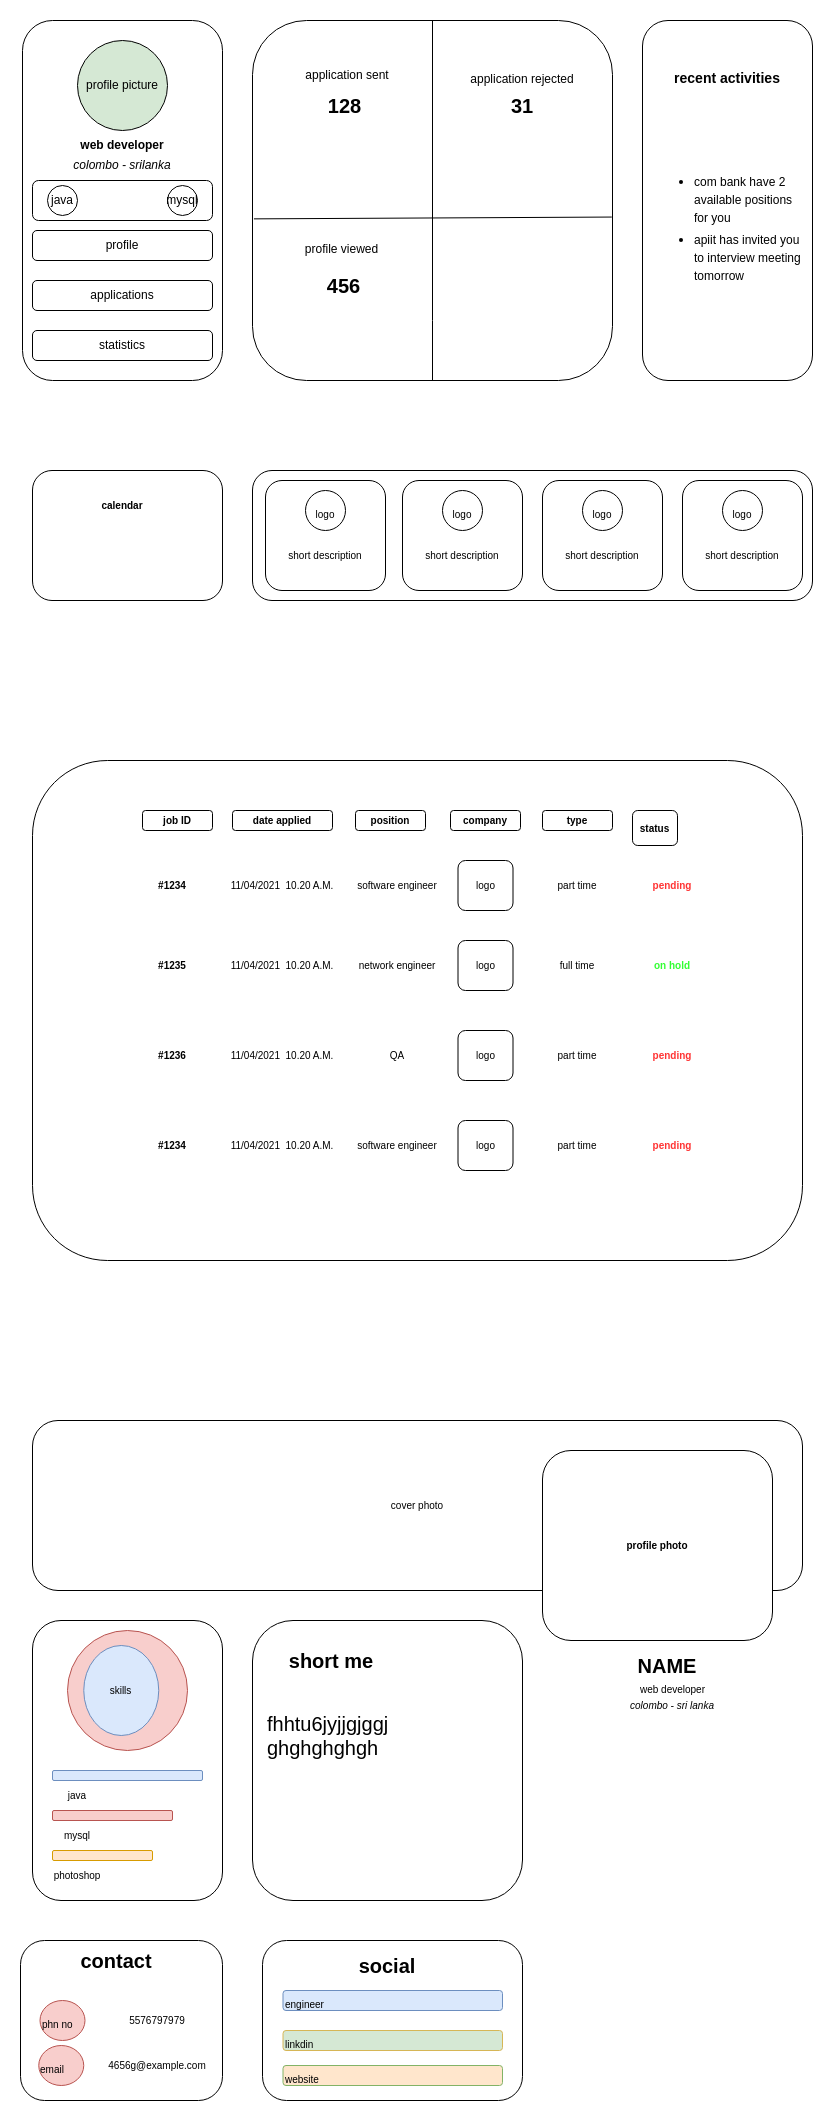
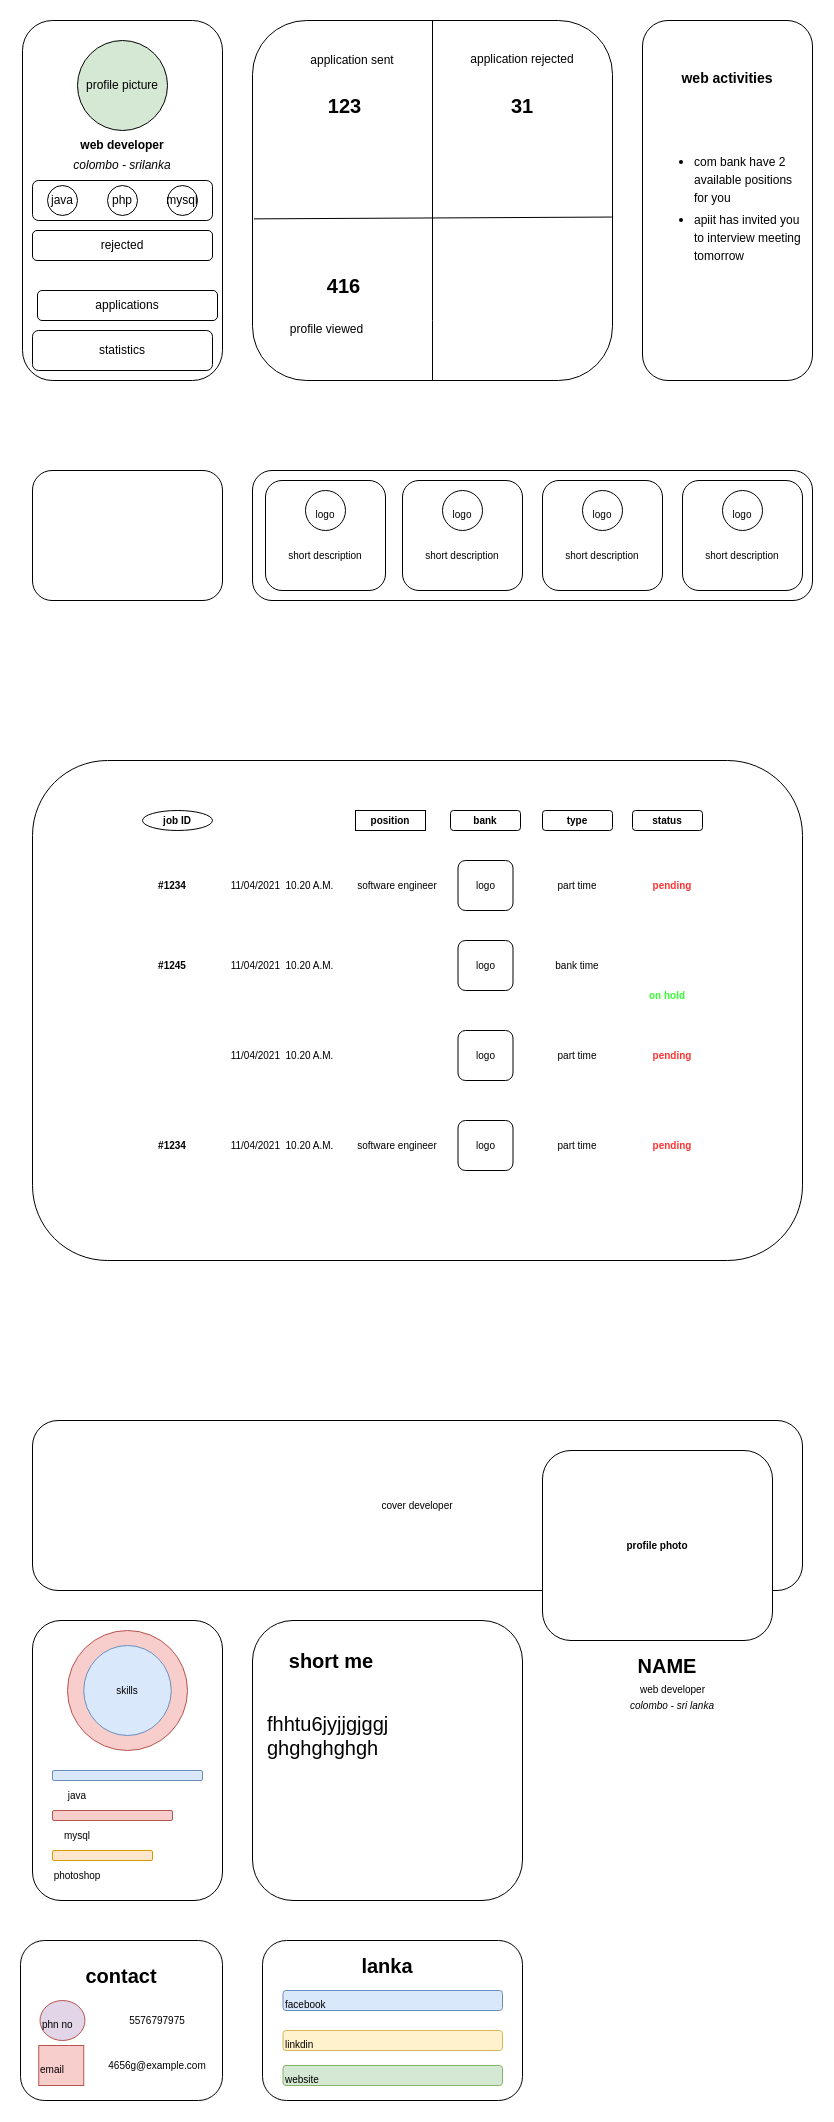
node "application sent": moved (348, 76) -> (353, 61)
node "application rejected": moved (523, 76) -> (523, 56)
node "recent activities": label "recent activities" -> "web activities"
node "128": label "128" -> "123"
node "php": added
node "com bank have 2 available positions for you apiit has invited you to interview meeting tomorrow": moved (728, 228) -> (728, 208)
node "profile": label "profile" -> "rejected"
node "profile viewed": moved (342, 246) -> (327, 326)
node "456": label "456" -> "416"
node "applications": moved (123, 296) -> (128, 306)
node "statistics": size 180x30 -> 180x40
node "calendar": removed
node "job ID": shape rounded rectangle -> ellipse
node "date applied": removed
node "position": shape rounded rectangle -> rectangle
node "company": label "company" -> "bank"
node "status": size 45x35 -> 70x20
node "#1235": label "#1235" -> "#1245"
node "network engineer": removed
node "full time": label "full time" -> "bank time"
node "on hold": moved (673, 966) -> (668, 996)
node "#1236": removed
node "QA": removed
node "cover photo": label "cover photo" -> "cover developer"
node "skills": size 75x90 -> 88x90
node "contact": moved (117, 1961) -> (122, 1976)
node "social": label "social" -> "lanka"
node "engineer": label "engineer" -> "facebook"
node "phn no": fillcolor #f8cecc -> #e1d5e7
node "5576797979": label "5576797979" -> "5576797975"
node "linkdin": fillcolor #d5e8d4 -> #fff2cc
node "email": shape ellipse -> rectangle
node "website": fillcolor #ffe6cc -> #d5e8d4
